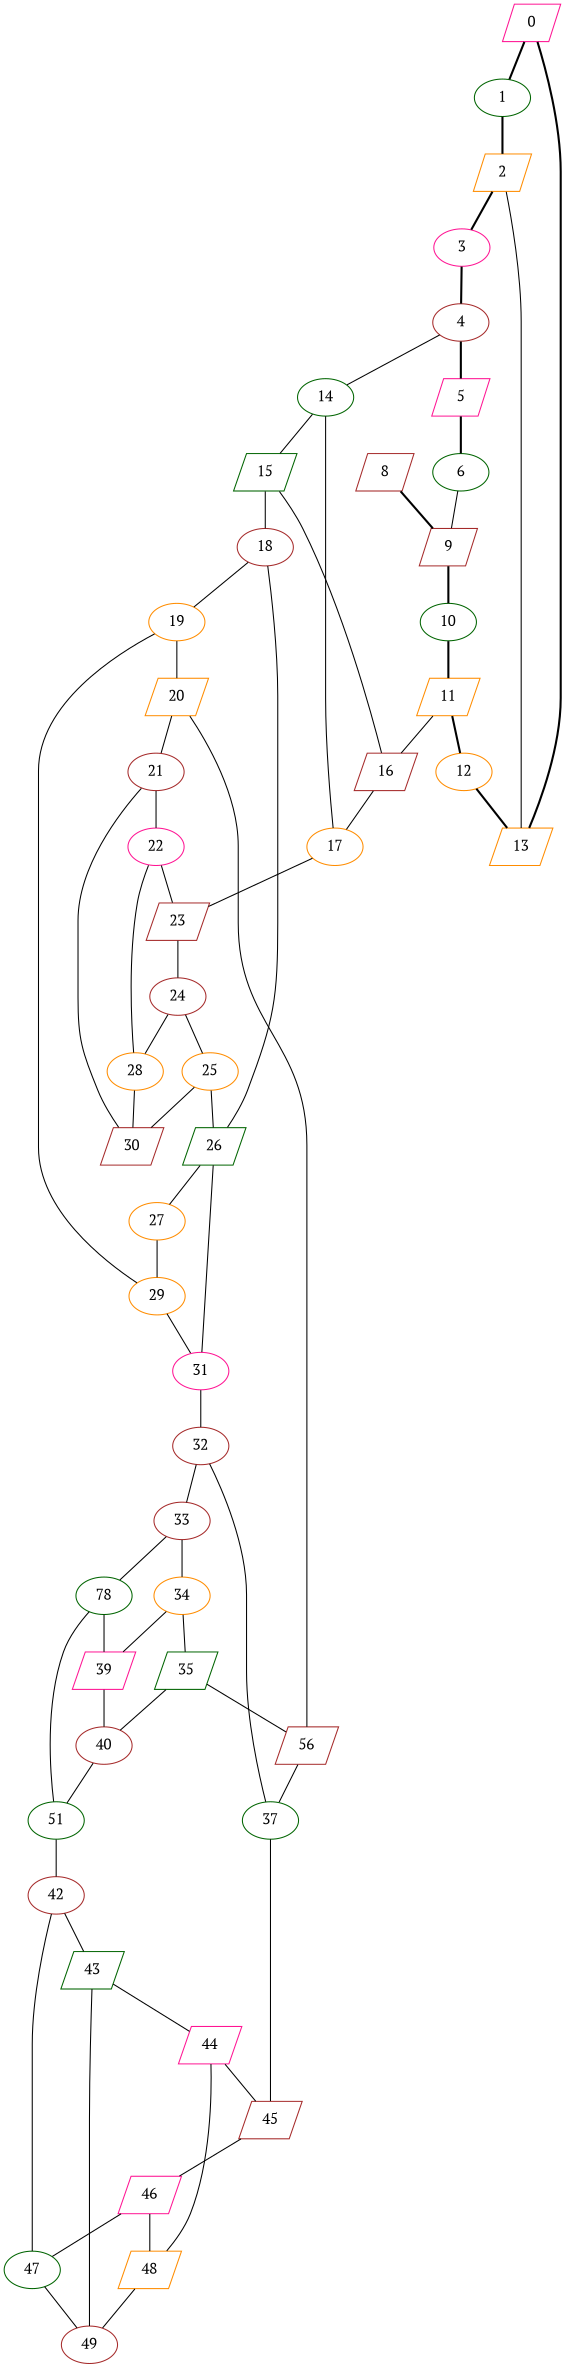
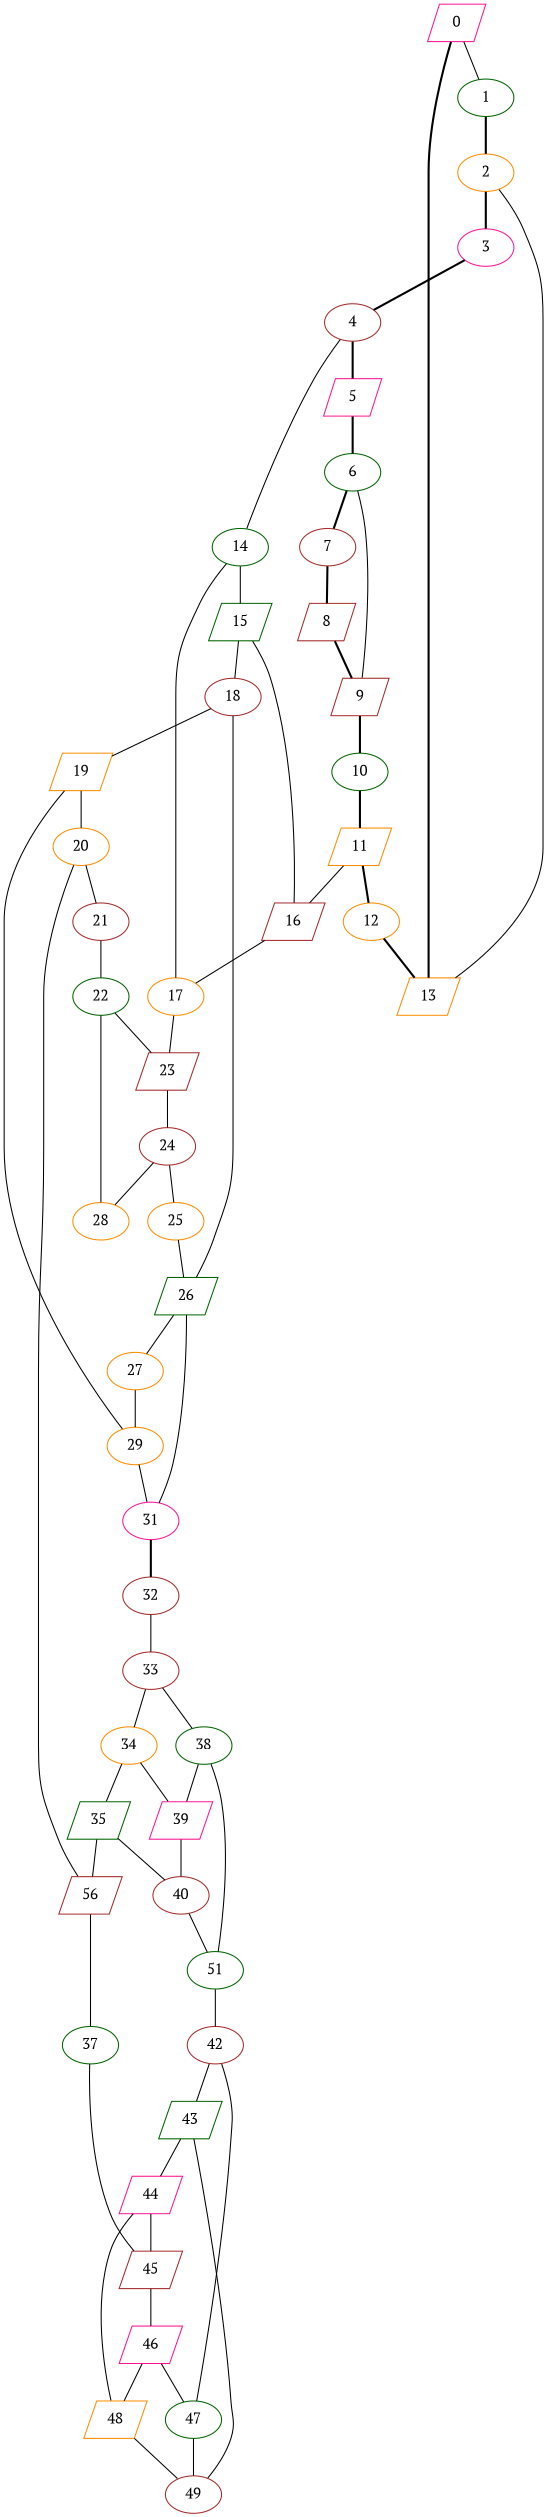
edge "0" -- "1": style bold -> solid
node "2": shape parallelogram -> ellipse
node "7": added
node "19": shape ellipse -> parallelogram
node "20": shape parallelogram -> ellipse
node "22": color deeppink -> darkgreen
node "30": removed
edge "31" -- "32": style solid -> bold
node "78": label "78" -> "38"
edge "32" -- "37": removed
